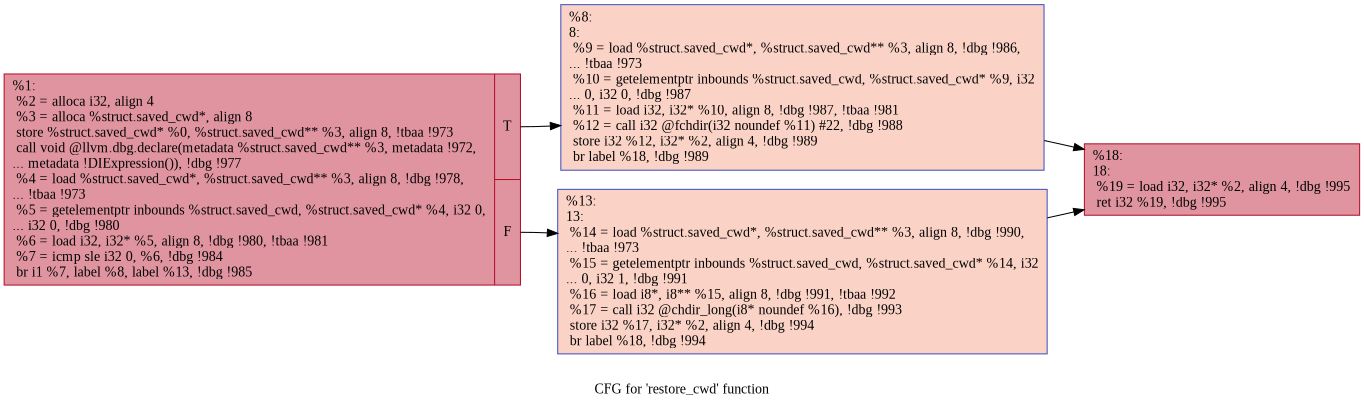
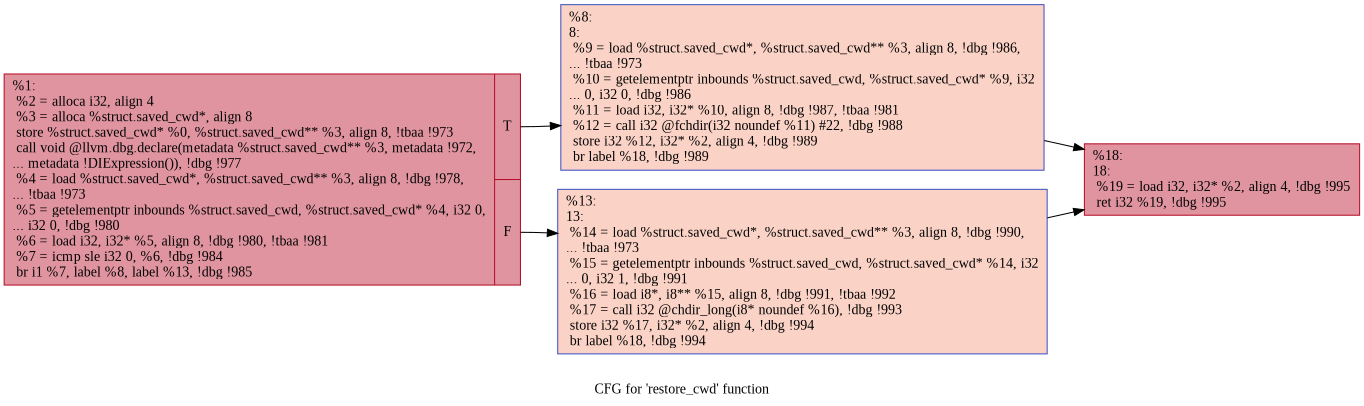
node "%8:": text "... 0, i32 0, !dbg !987" -> "... 0, i32 0, !dbg !986"
